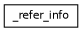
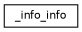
node "_refer_info": label "_refer_info" -> "_info_info"
